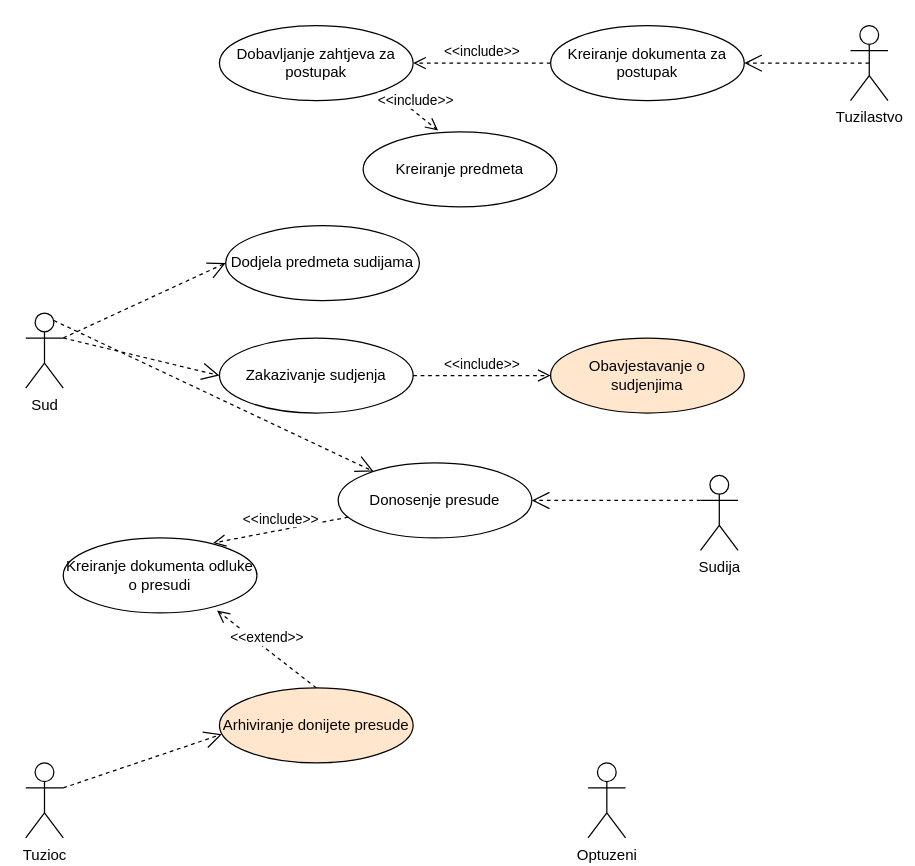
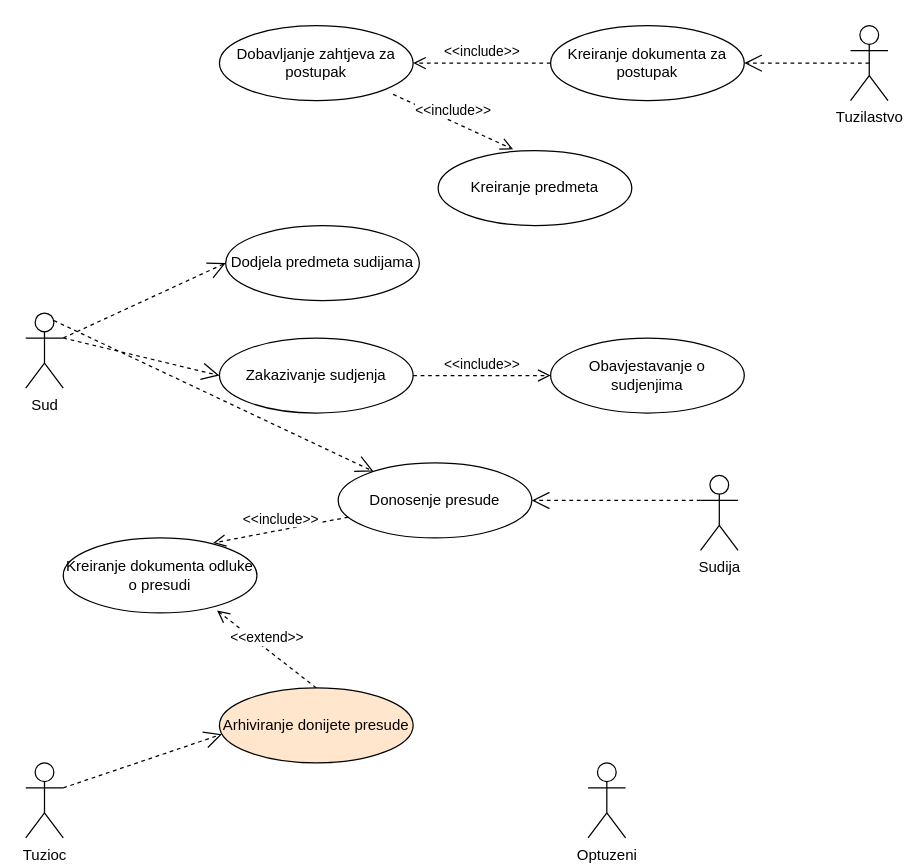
node "Kreiranje predmeta": moved (460, 169) -> (535, 188)
node "Obavjestavanje o sudjenjima": fillcolor #ffe6cc -> #ffffff
